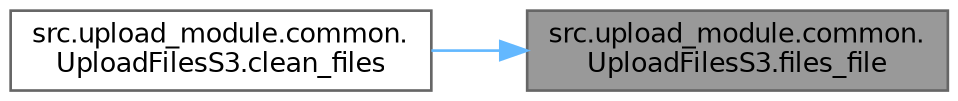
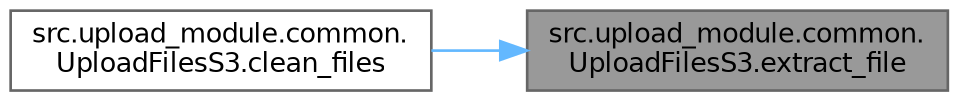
node "src.upload_module.common. UploadFilesS3.files_file": label "src.upload_module.common. UploadFilesS3.files_file" -> "src.upload_module.common. UploadFilesS3.extract_file"
